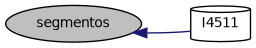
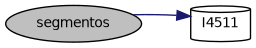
edge "I4511" -> "segmentos": reversed
